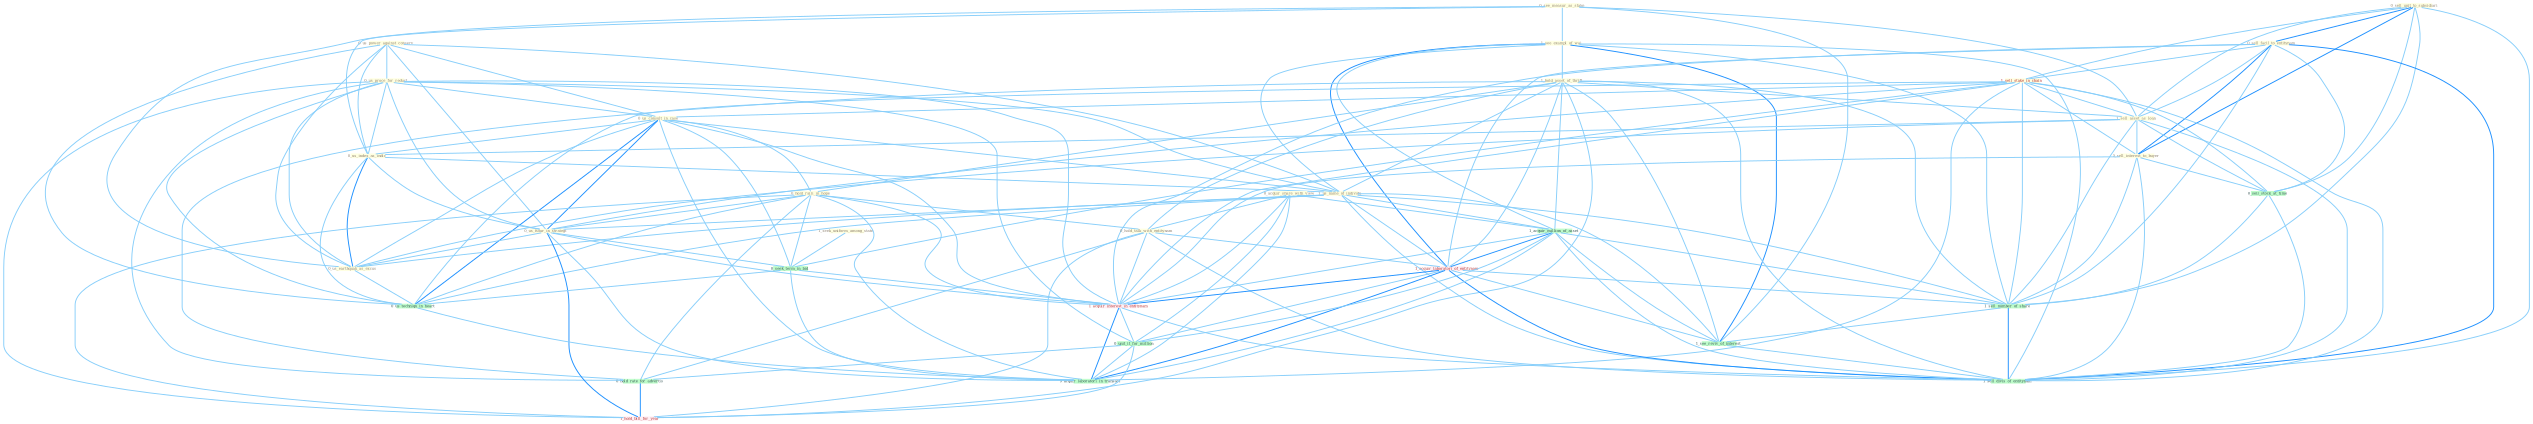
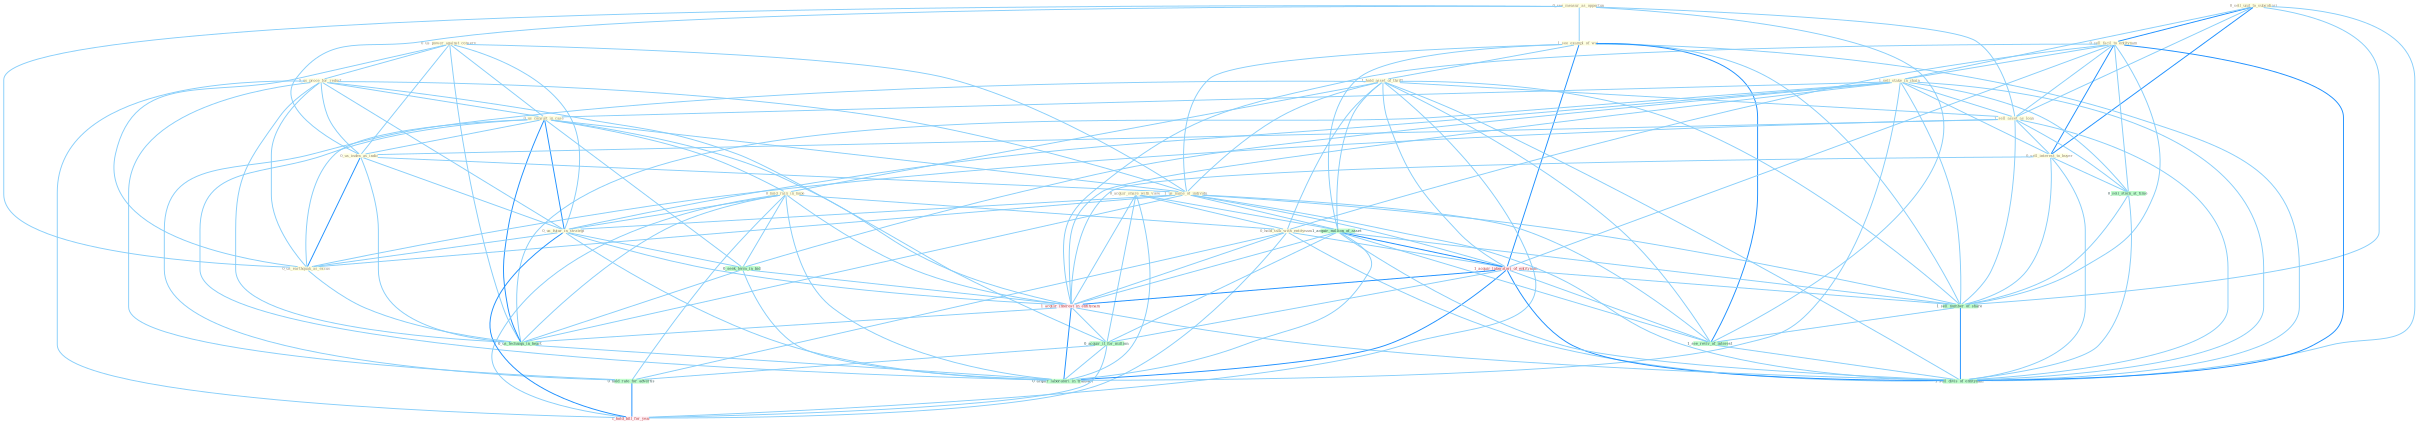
node "0_see_measur_as_stake": label "0_see_measur_as_stake" -> "0_see_measur_as_opportun"
node "1_sell_stake_in_chain": fontcolor #b22222 -> #8b7d6b
edge "0_us_proce_for_reduct" -- "1_acquir_interest_in_entitynam": now "0_us_techniqu_in_heart" -- "1_acquir_interest_in_entitynam"
edge "0_sell_facil_to_entitynam" -- "0_hold_talk_with_entitynam": added
edge "0_sell_unit_to_subsidiari" -- "0_sell_stock_at_time": removed
node "1_seek_uniform_among_state": removed
node "0_unit_it_for_million": label "0_unit_it_for_million" -> "0_acquir_it_for_million"
